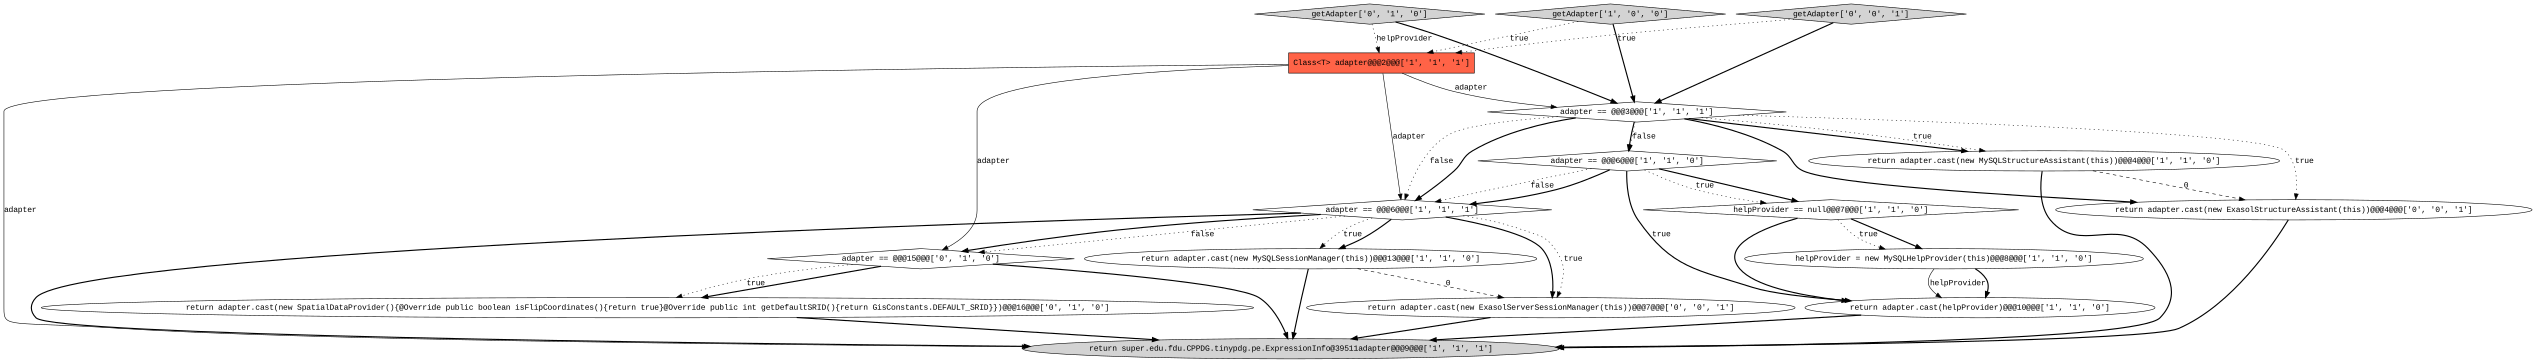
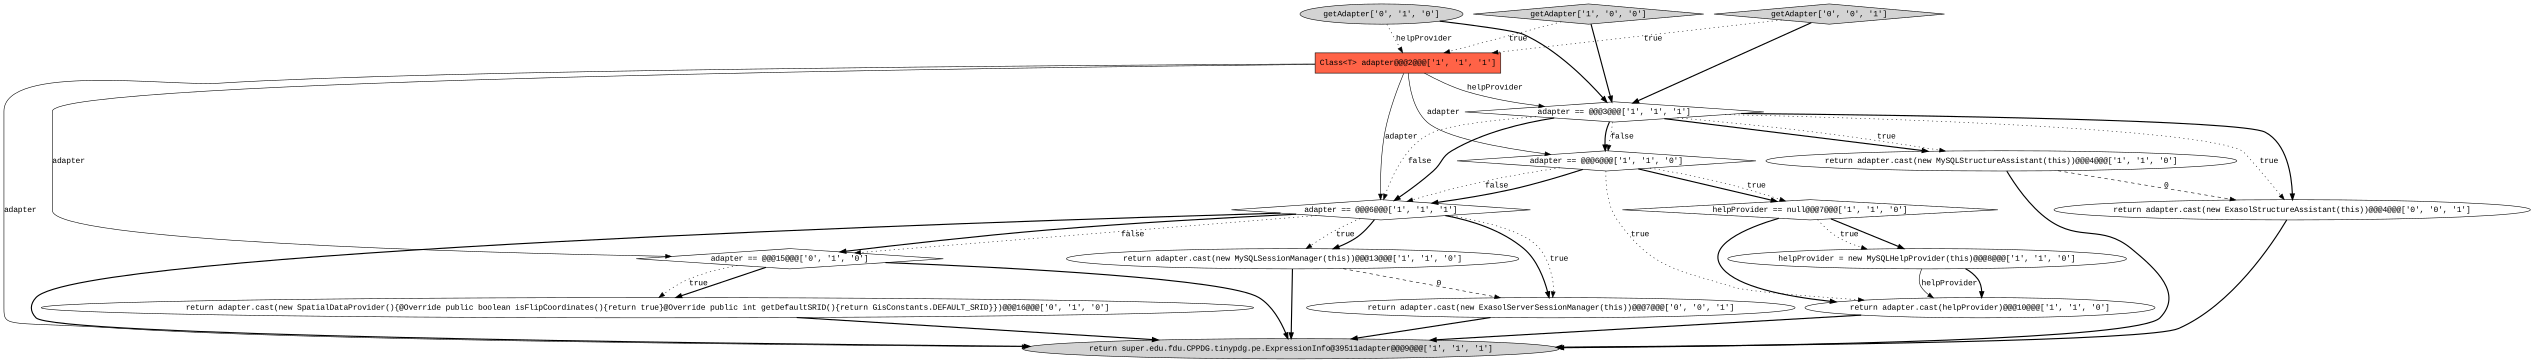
node "getAdapter['0', '1', '0']": shape diamond -> ellipse
edge "Class<T> adapter@@@2@@@['1', '1', '1']" -> "adapter == @@@3@@@['1', '1', '1']": label "adapter" -> "helpProvider"
edge "Class<T> adapter@@@2@@@['1', '1', '1']" -> "adapter == @@@6@@@['1', '1', '0']": added, label "adapter"
edge "adapter == @@@6@@@['1', '1', '0']" -> "return adapter.cast(helpProvider)@@@10@@@['1', '1', '0']": style bold -> dotted
